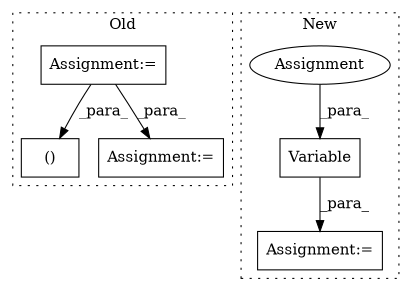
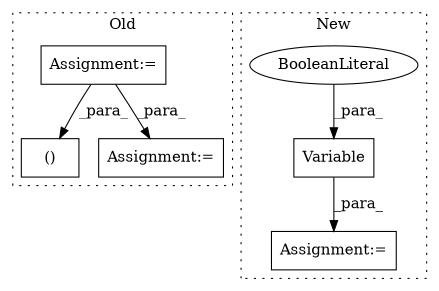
node "Assignment": label "Assignment" -> "BooleanLiteral"
